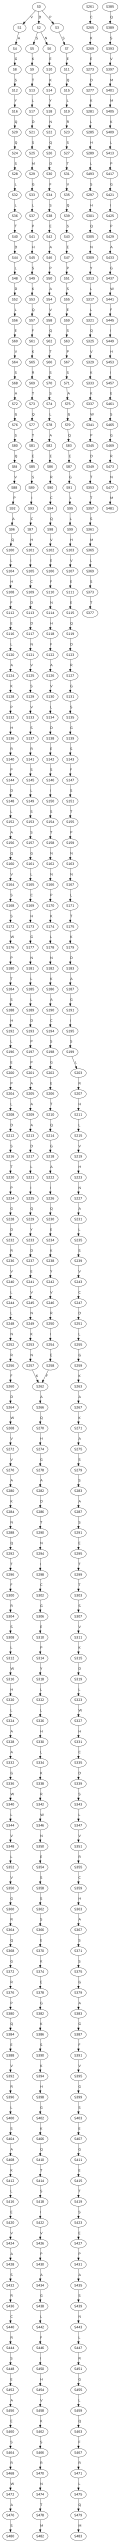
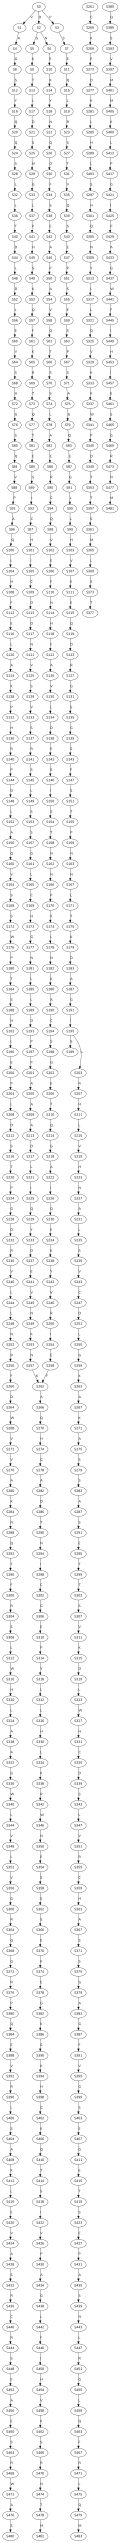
edge "S199" -> "S203": now "S195" -> "S203"
